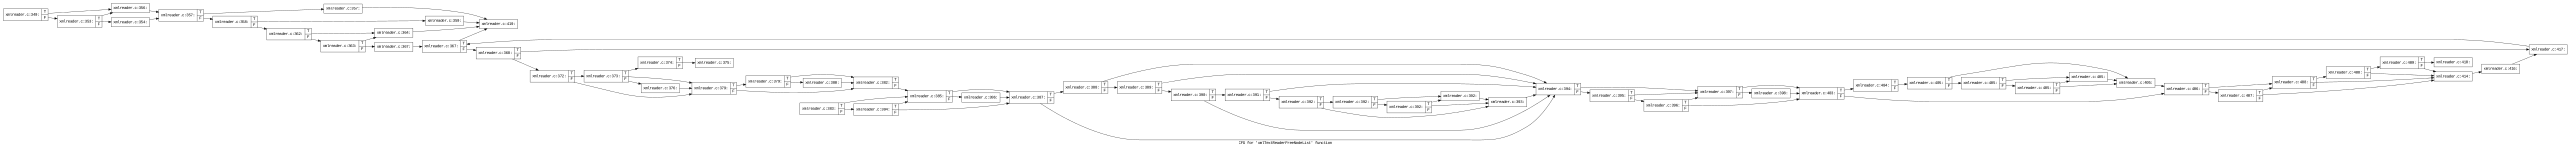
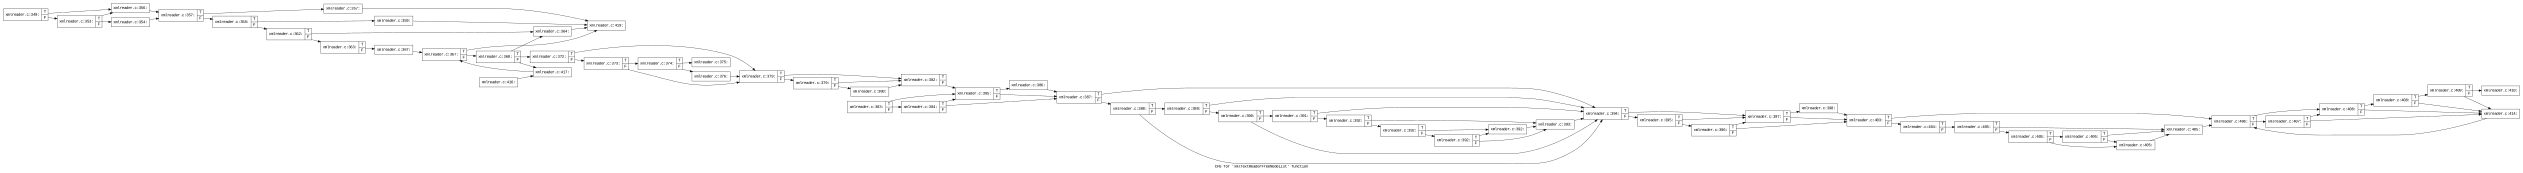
edge "xmlreader.c:363:" -> "xmlreader.c:364:": now "xmlreader.c:368:" -> "xmlreader.c:364:"
edge "xmlreader.c:414:" -> "xmlreader.c:416:": now "xmlreader.c:414:" -> "xmlreader.c:406:"
edge "xmlreader.c:373:" -> "xmlreader.c:376:": now "xmlreader.c:374:" -> "xmlreader.c:376:"
